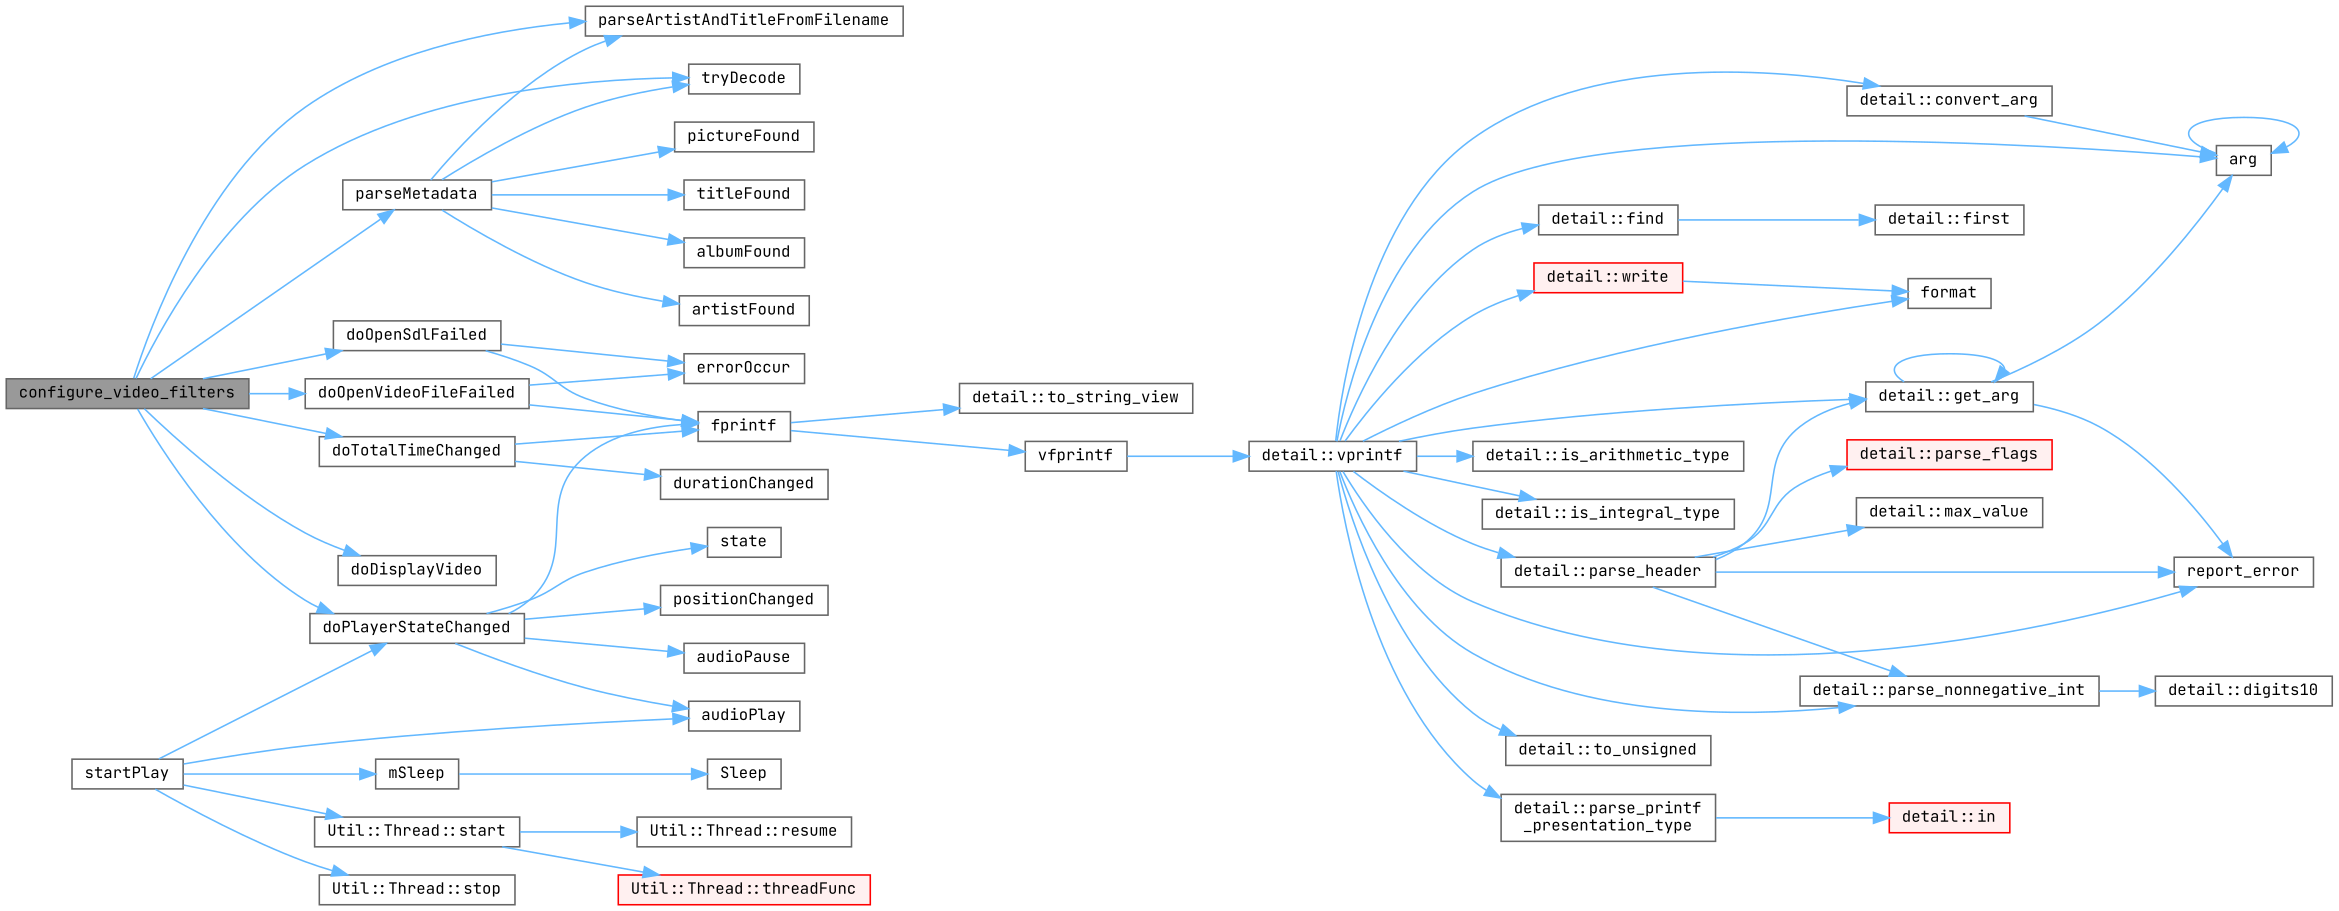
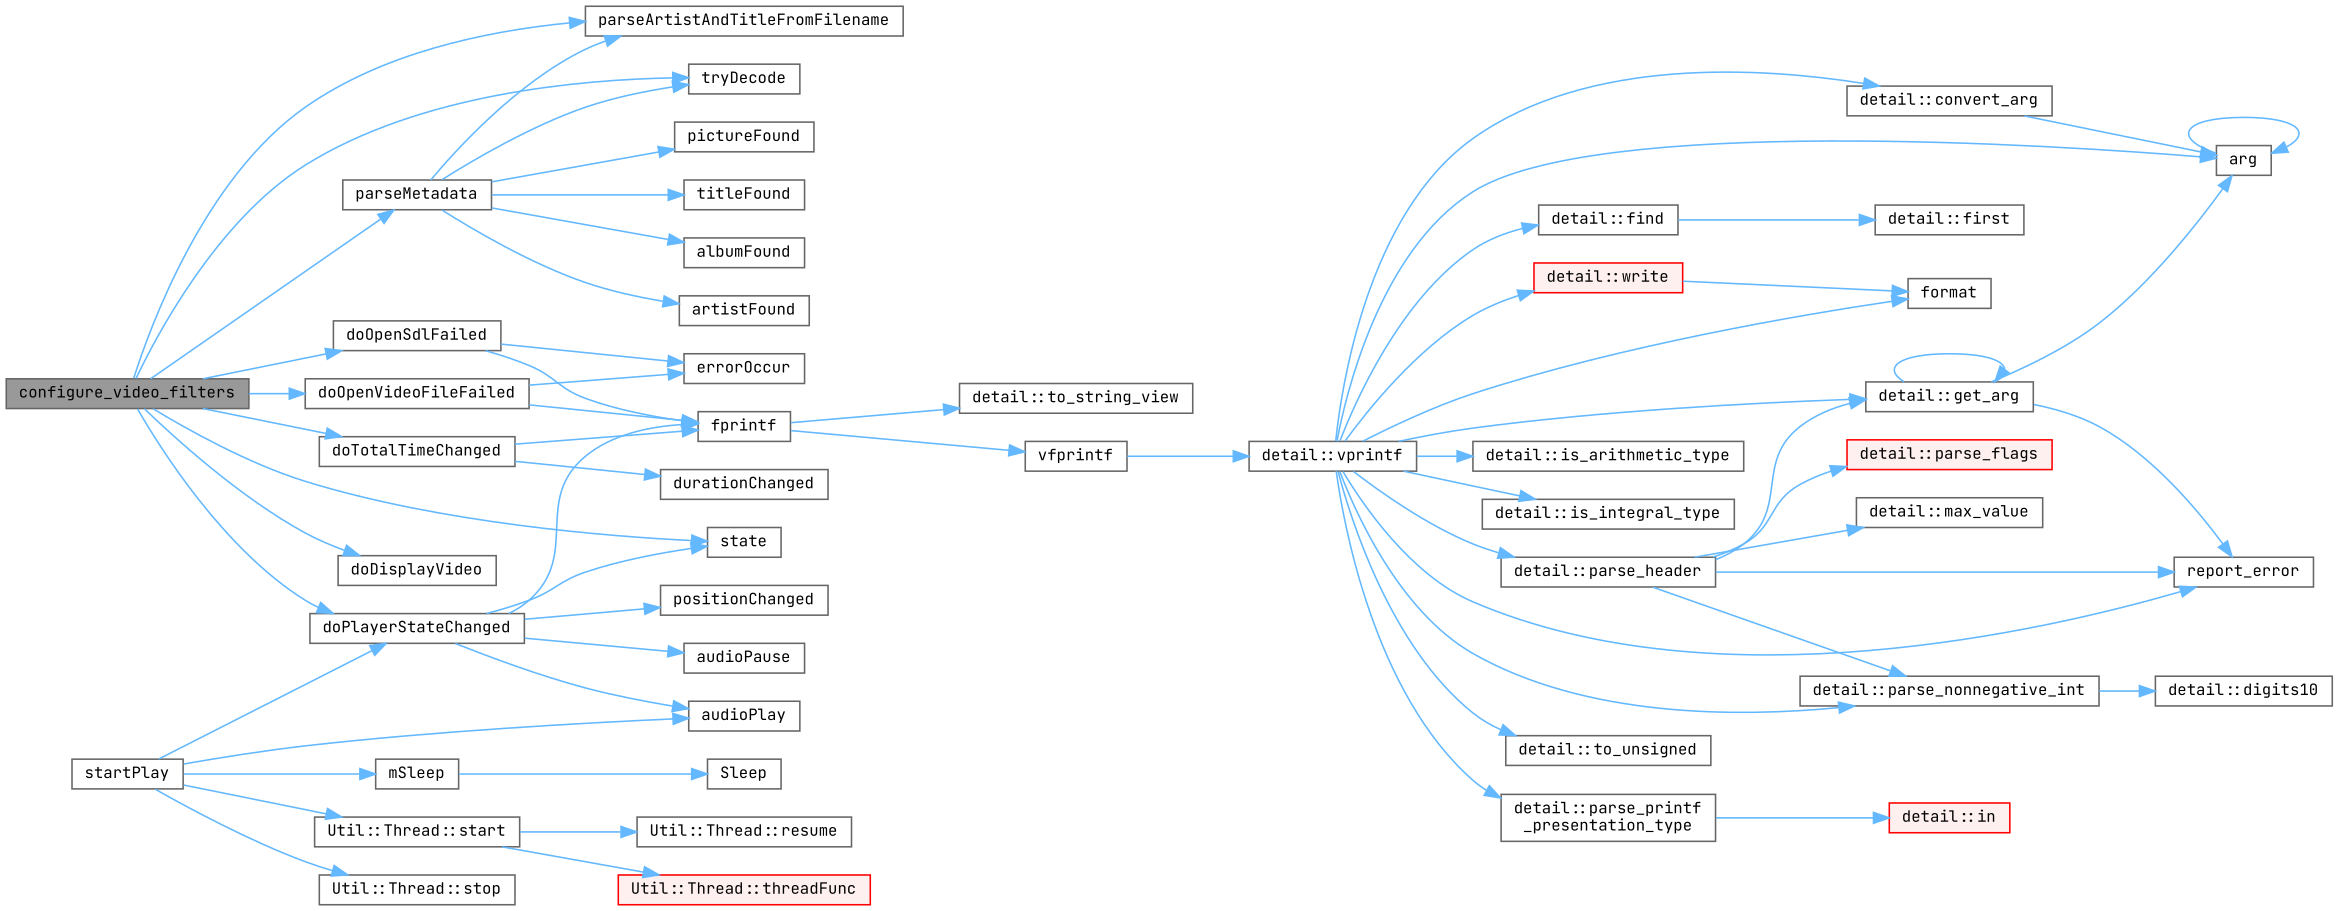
edge "configure_video_filters" -> "state": added
